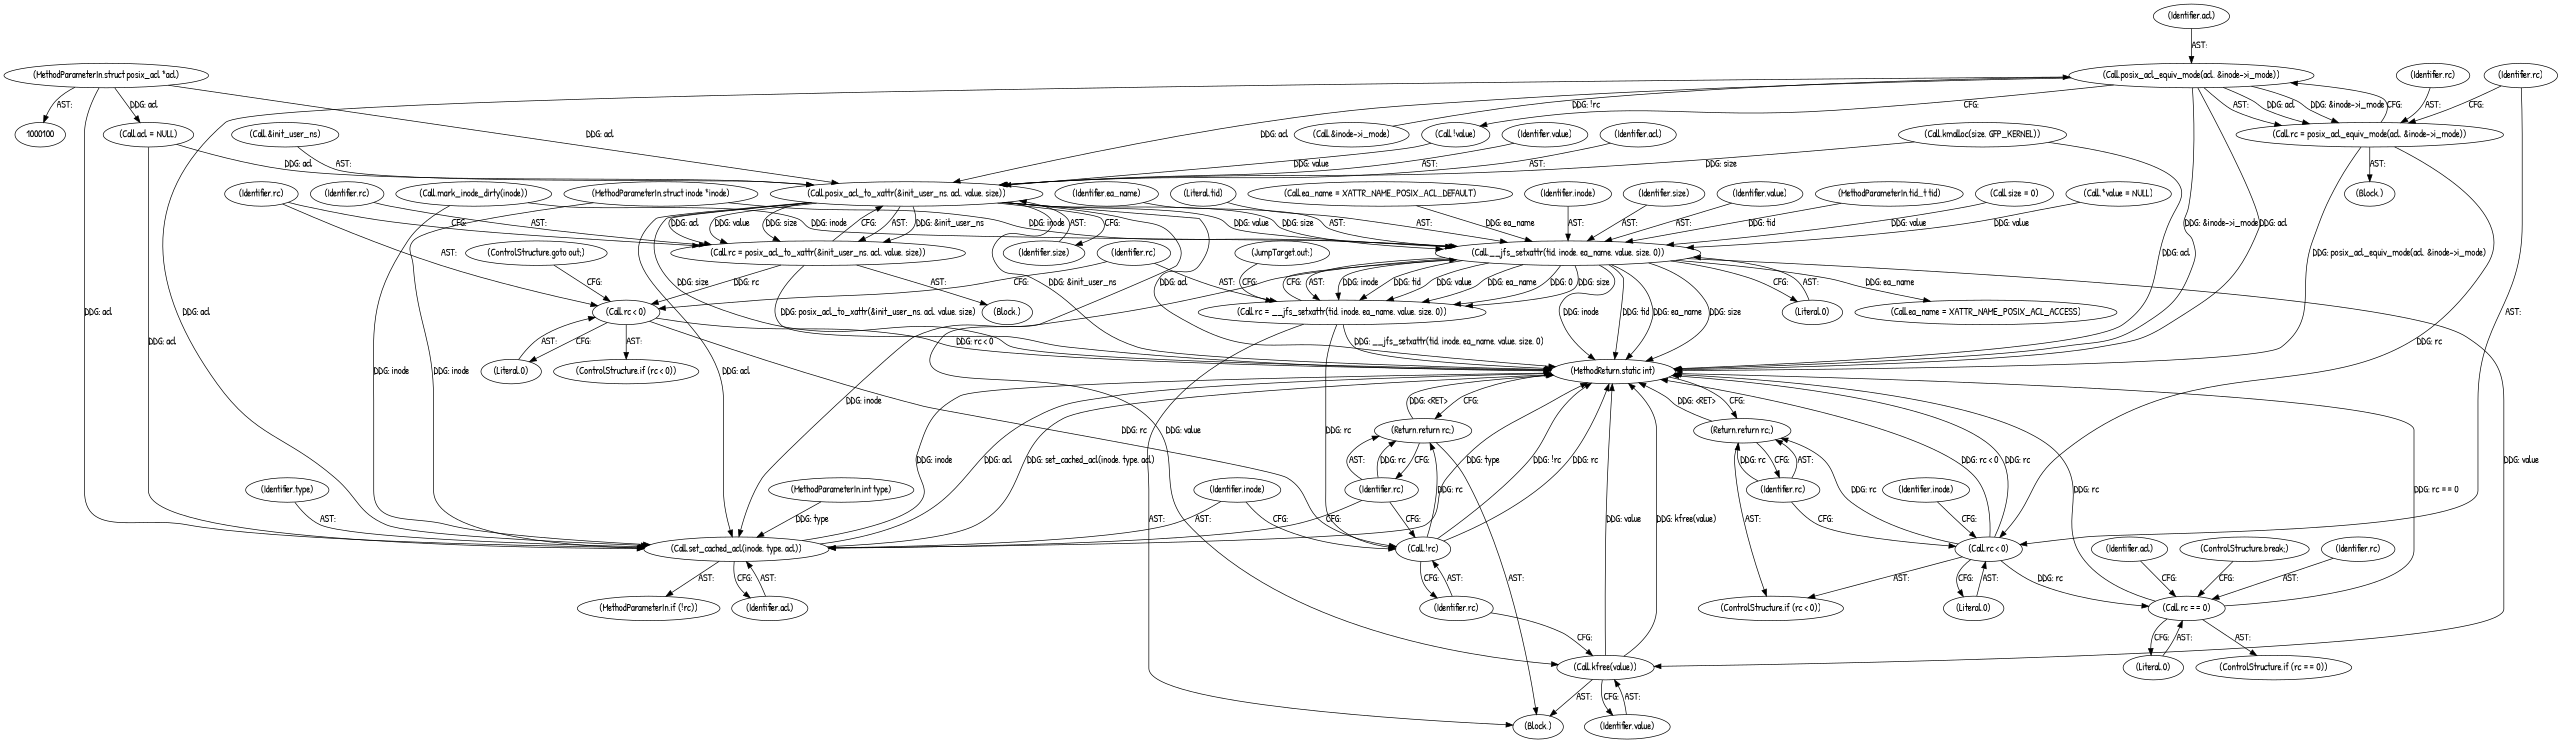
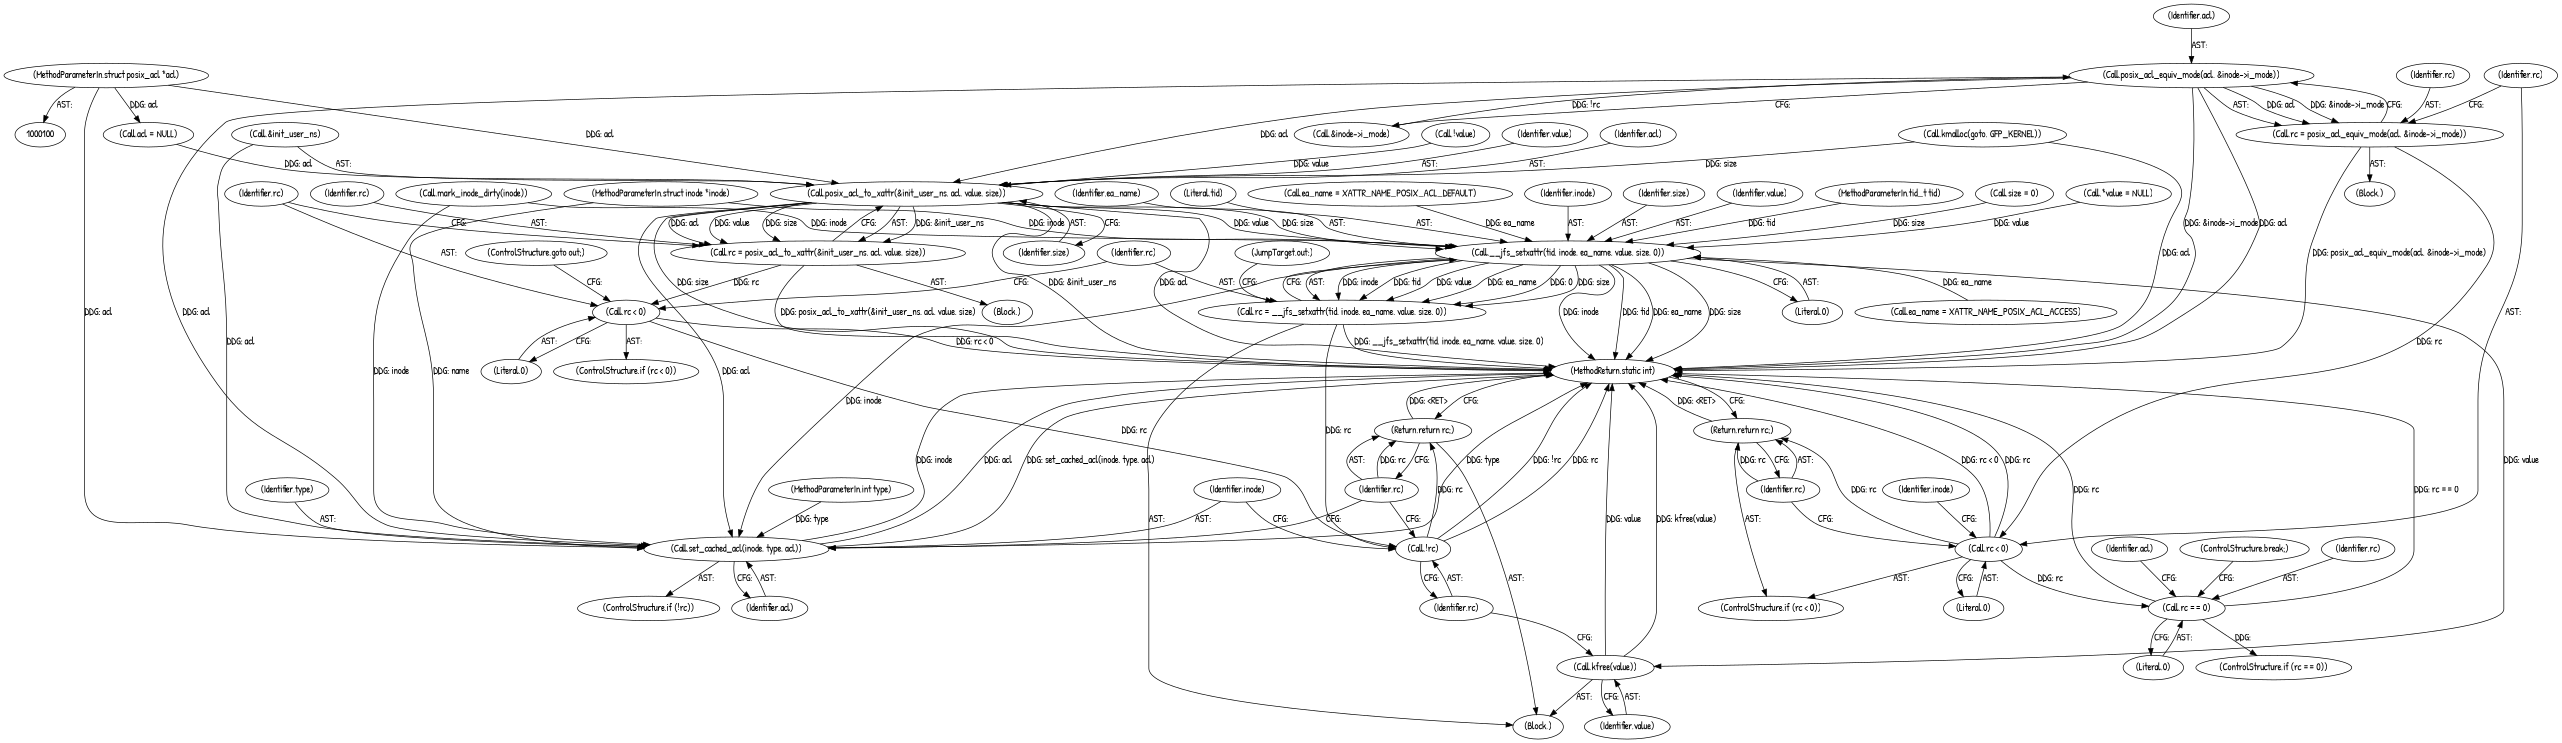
edge "(Call,posix_acl_equiv_mode(acl, &inode->i_mode))" -> "(Call,!value)": now "(Call,posix_acl_equiv_mode(acl, &inode->i_mode))" -> "(Call,&inode->i_mode)"
node "(Call,kmalloc(size, GFP_KERNEL))": label "(Call,kmalloc(size, GFP_KERNEL))" -> "(Call,kmalloc(goto, GFP_KERNEL))"
edge "(Call,size = 0)" -> "(Call,__jfs_setxattr(tid, inode, ea_name, value, size, 0))": label "DDG: value" -> "DDG: size"
edge "(Call,__jfs_setxattr(tid, inode, ea_name, value, size, 0))" -> "(Call,ea_name = XATTR_NAME_POSIX_ACL_ACCESS)": reversed
edge "(MethodParameterIn,struct inode *inode)" -> "(Call,set_cached_acl(inode, type, acl))": label "DDG: inode" -> "DDG: name"
edge "(Call,posix_acl_to_xattr(&init_user_ns, acl, value, size))" -> "(Call,kfree(value))": removed, label "DDG: value"
edge "(Call,acl = NULL)" -> "(Call,set_cached_acl(inode, type, acl))": now "(Call,&init_user_ns)" -> "(Call,set_cached_acl(inode, type, acl))"
node "(MethodParameterIn,if (!rc))": label "(MethodParameterIn,if (!rc))" -> "(ControlStructure,if (!rc))"
edge "(Call,rc == 0)" -> "(ControlStructure,if (rc == 0))": label "AST: " -> "DDG: "
